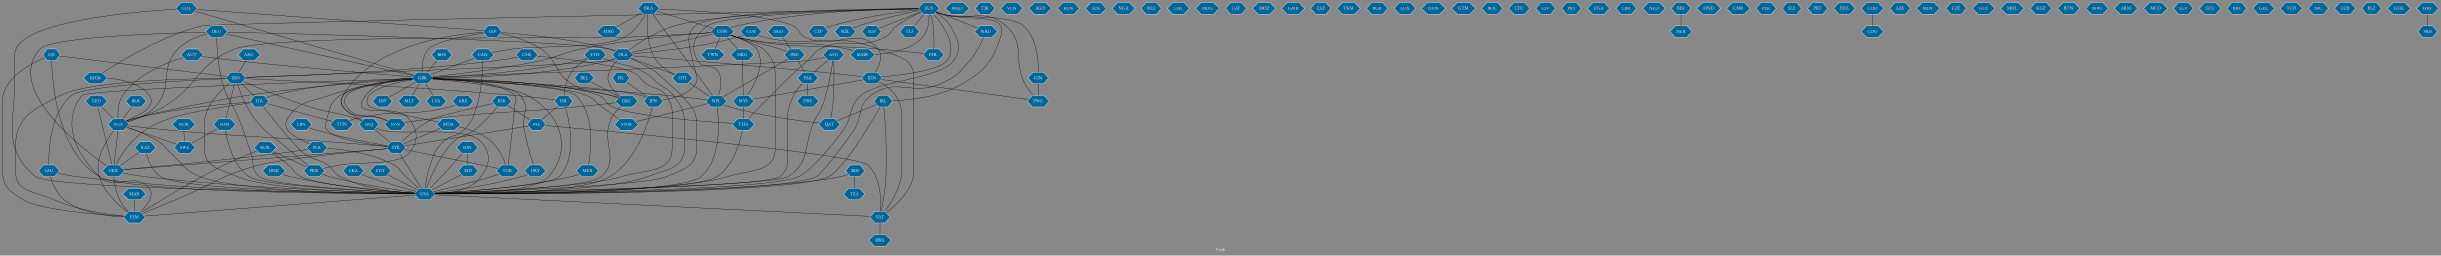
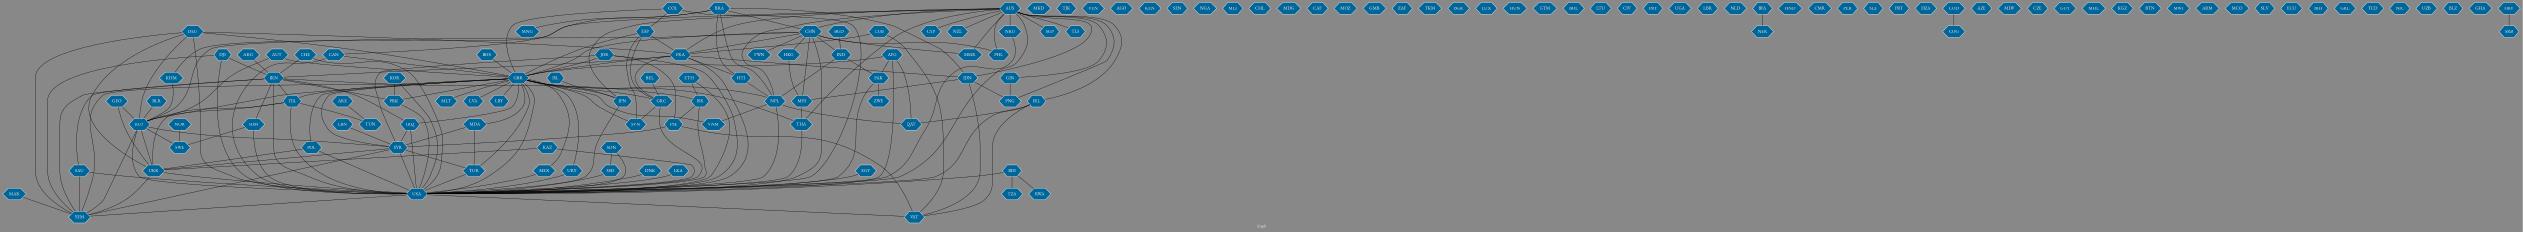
edge "ETH" -- "GBR": now "JOR" -- "GBR"
edge "KOR" -- "YEM": now "DEU" -- "YEM"
edge "VAT" -- "RWA": now "BDI" -- "RWA"
